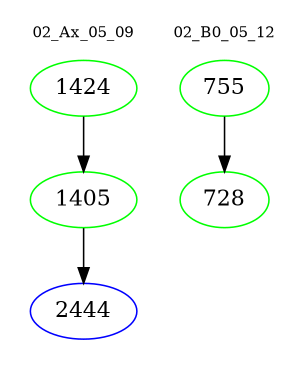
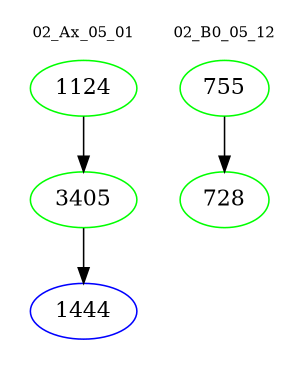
cluster "02_Ax_05_09": label "02_Ax_05_09" -> "02_Ax_05_01"
node "1424": label "1424" -> "1124"
node "1405": label "1405" -> "3405"
node "2444": label "2444" -> "1444"
